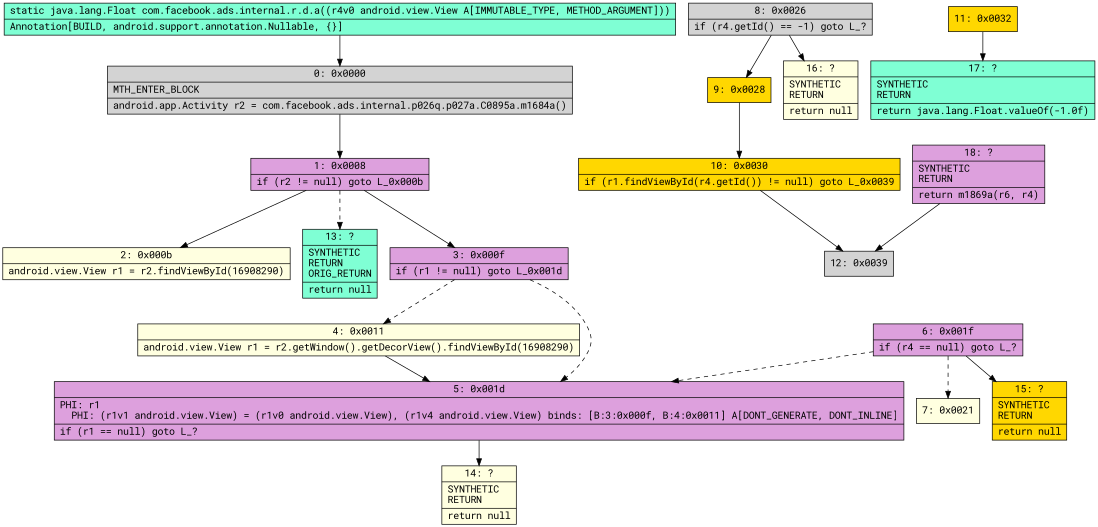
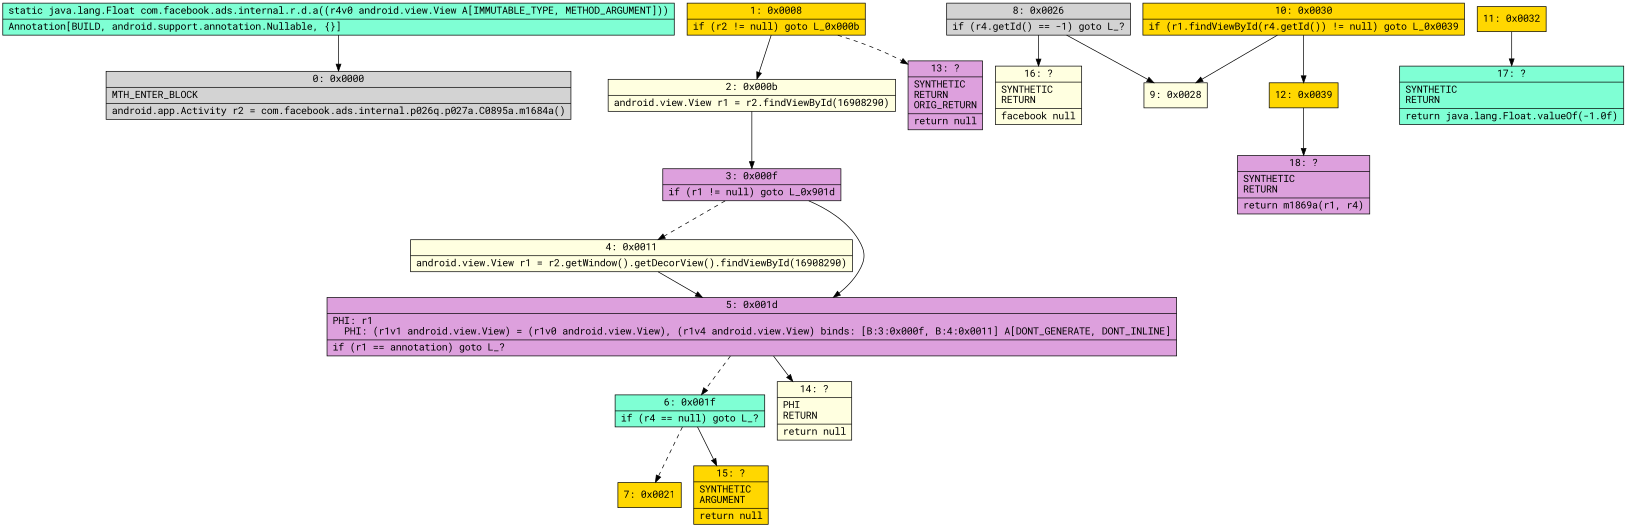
node "9: 0x0028": fillcolor gold -> lightyellow
node "16: ?": text "return null" -> "facebook null"
edge "9: 0x0028" -> "10: 0x0030": reversed
edge "0: 0x0000" -> "1: 0x0008": removed
node "1: 0x0008": fillcolor plum -> gold
node "18: ?": text "return m1869a(r6, r4)" -> "return m1869a(r1, r4)"
edge "1: 0x0008" -> "3: 0x000f": now "2: 0x000b" -> "3: 0x000f"
edge "18: ?" -> "12: 0x0039": reversed
node "13: ?": fillcolor aquamarine -> plum
node "12: 0x0039": fillcolor lightgrey -> gold
node "3: 0x000f": text "if (r1 != null) goto L_0x001d" -> "if (r1 != null) goto L_0x901d"
edge "3: 0x000f" -> "5: 0x001d": style dashed -> solid
node "6: 0x001f": fillcolor plum -> aquamarine
edge "6: 0x001f" -> "5: 0x001d": reversed
node "7: 0x0021": fillcolor lightyellow -> gold
node "15: ?": text "RETURN" -> "ARGUMENT"
node "5: 0x001d": text "if (r1 == null) goto L_?" -> "if (r1 == annotation) goto L_?"
node "14: ?": text "SYNTHETIC" -> "PHI"
